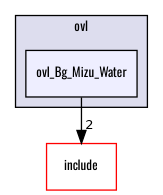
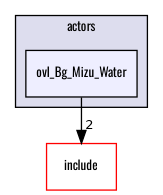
cluster "ovl": label "ovl" -> "actors"
